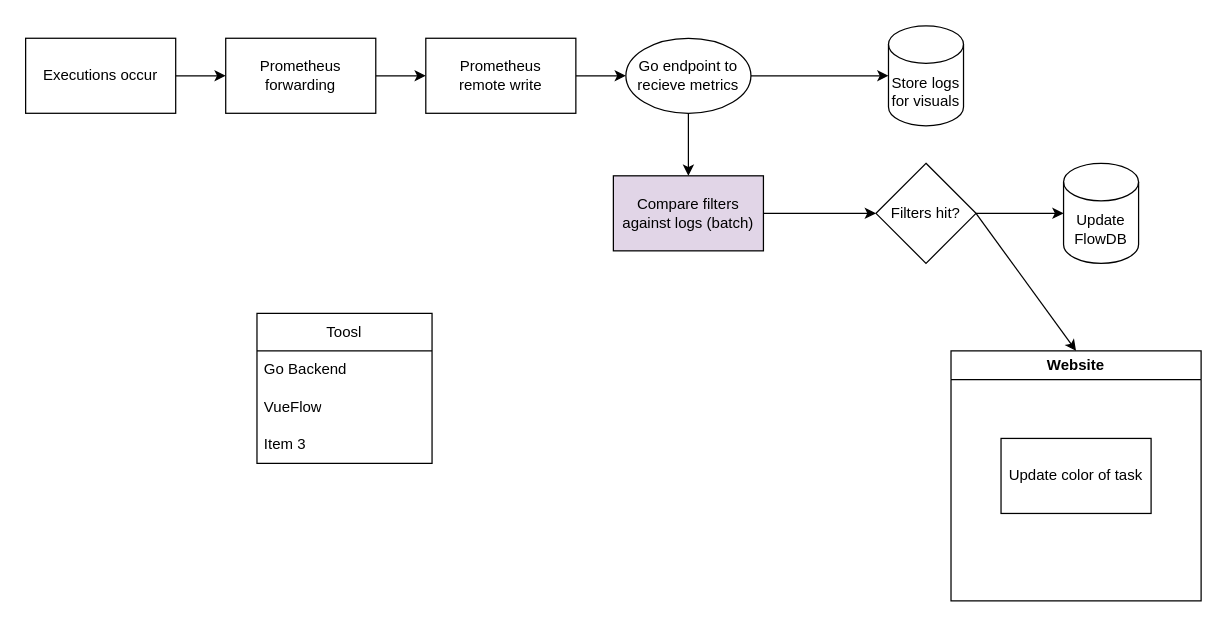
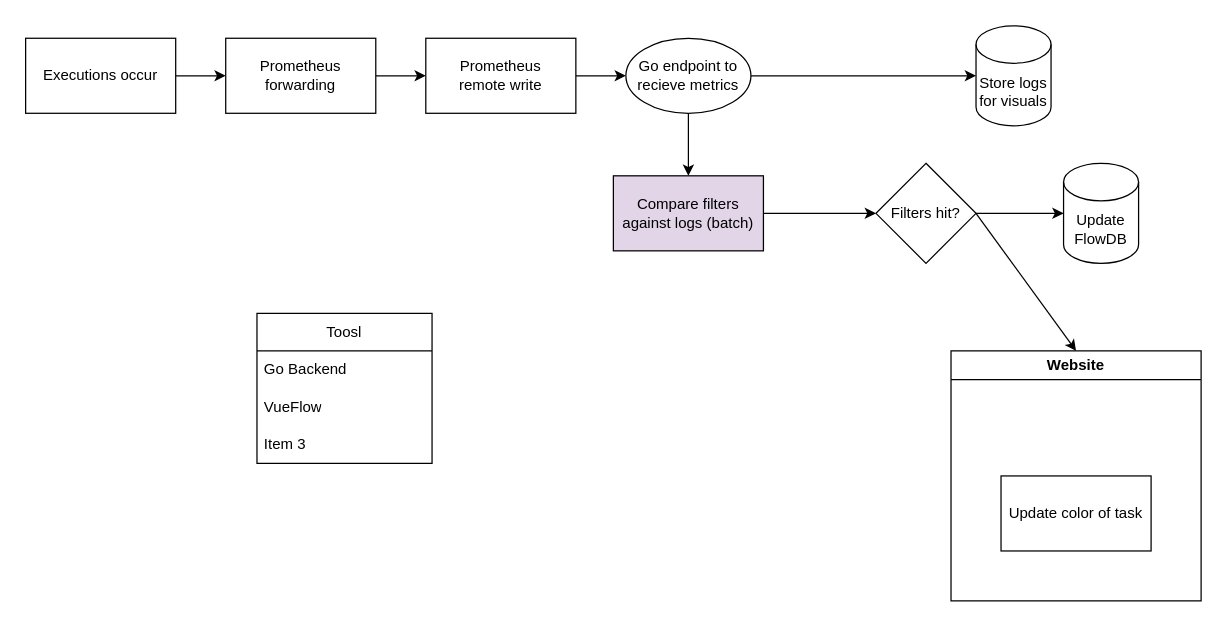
node "Store logs for visuals": moved (926, 76) -> (1013, 76)
node "Update color of task": moved (1076, 476) -> (1076, 513)
